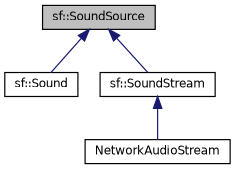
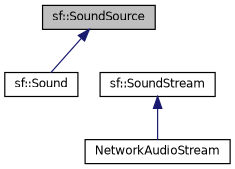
edge "sf::SoundStream" -> "sf::SoundSource": removed
